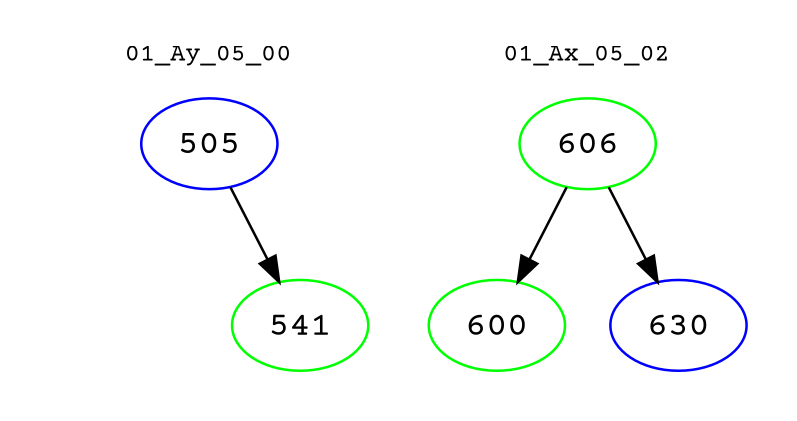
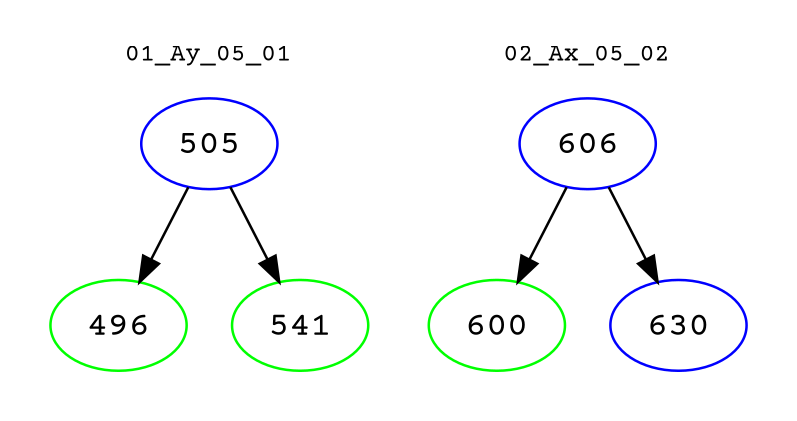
cluster "01_Ay_05_00": label "01_Ay_05_00" -> "01_Ay_05_01"
cluster "01_Ax_05_02": label "01_Ax_05_02" -> "02_Ax_05_02"
node "606": color green -> blue
node "496": added
